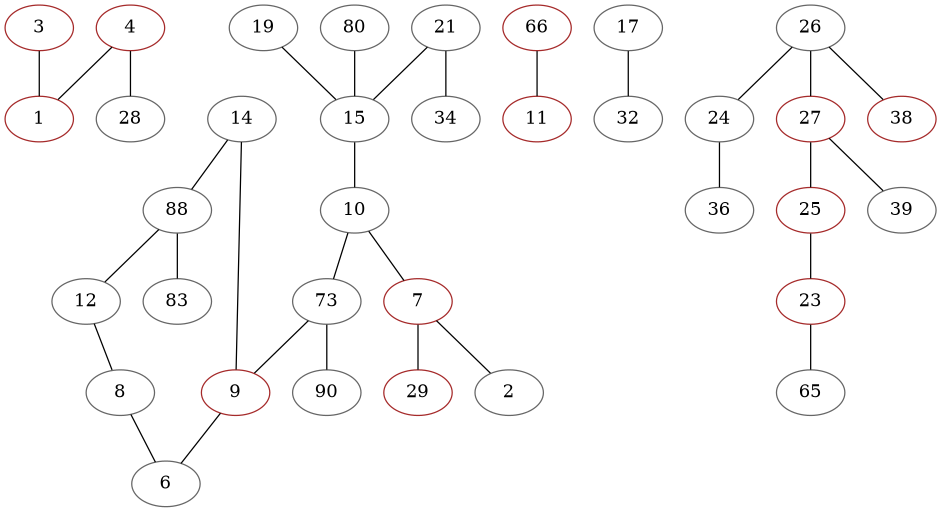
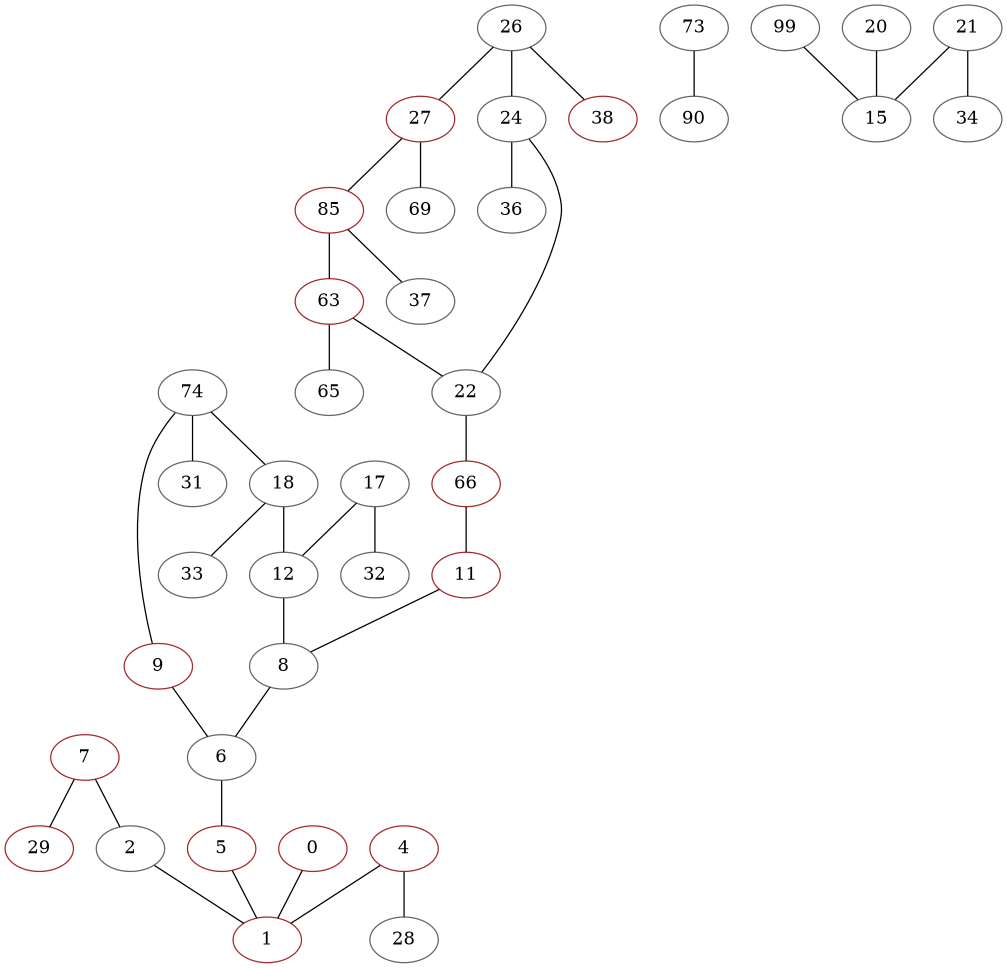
node "3": label "3" -> "0"
node "19": label "19" -> "99"
node "80": label "80" -> "20"
node "14": label "14" -> "74"
node "88": label "88" -> "18"
node "10": removed
node "25": label "25" -> "85"
node "39": label "39" -> "69"
node "83": label "83" -> "33"
node "37": added
node "23": label "23" -> "63"
edge "73" -- "9": removed
node "22": added
node "31": added
edge "17" -- "12": added
edge "11" -- "8": added
node "5": added
edge "2" -- "1": added
